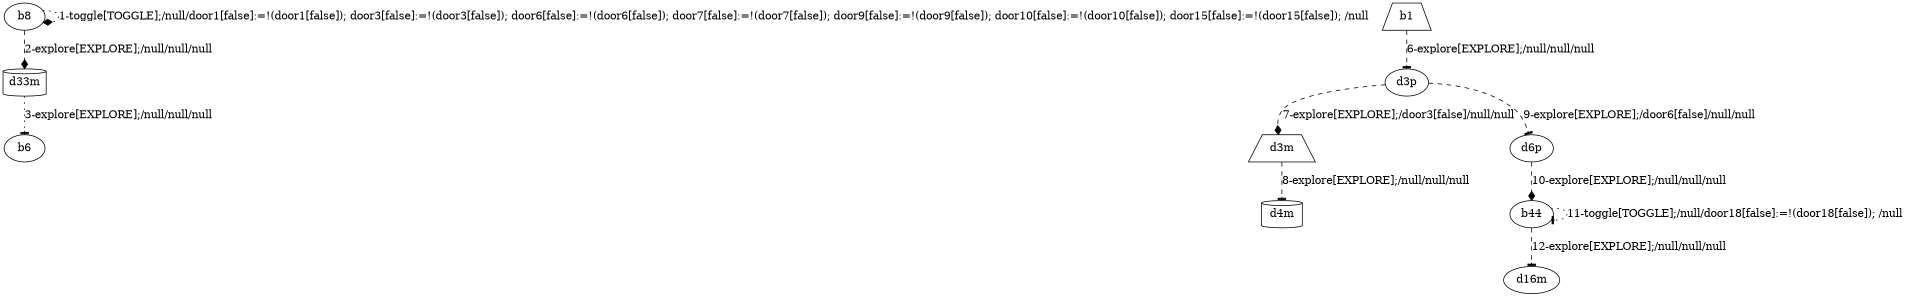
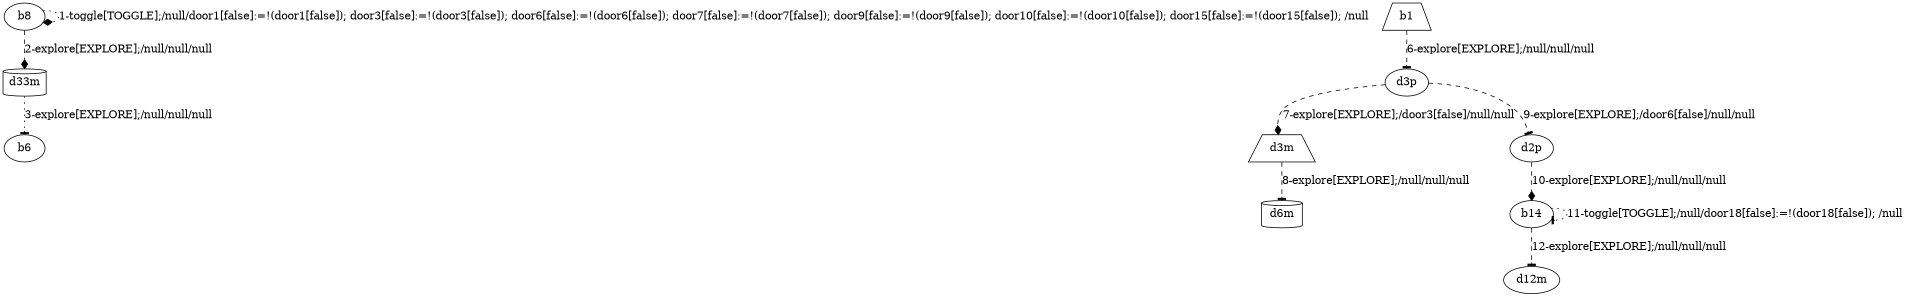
node "d6p": label "d6p" -> "d2p"
node "d4m": label "d4m" -> "d6m"
node "b44": label "b44" -> "b14"
node "d16m": label "d16m" -> "d12m"
